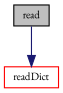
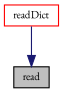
edge "read" -> "readDict": reversed
